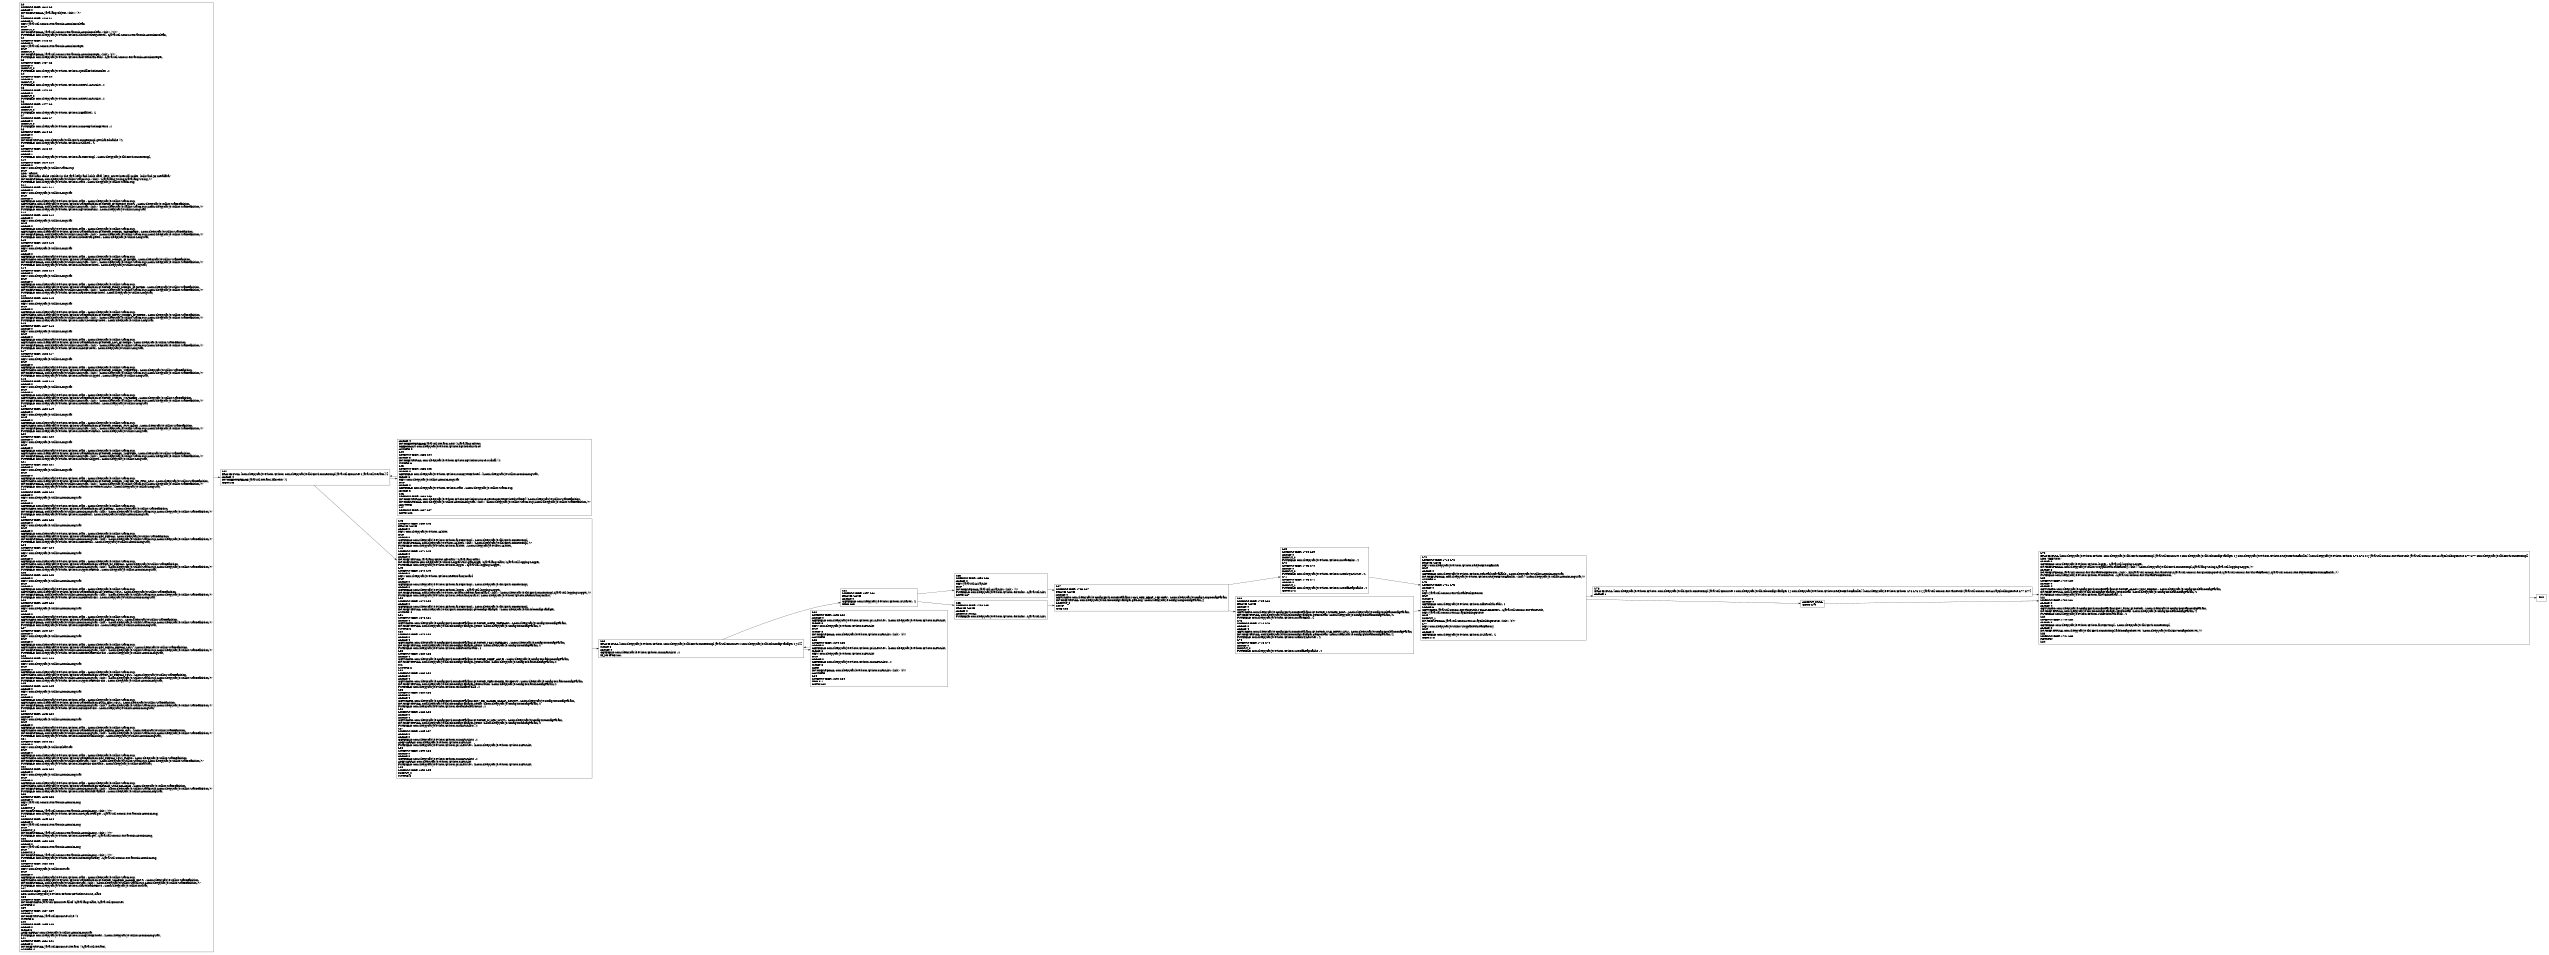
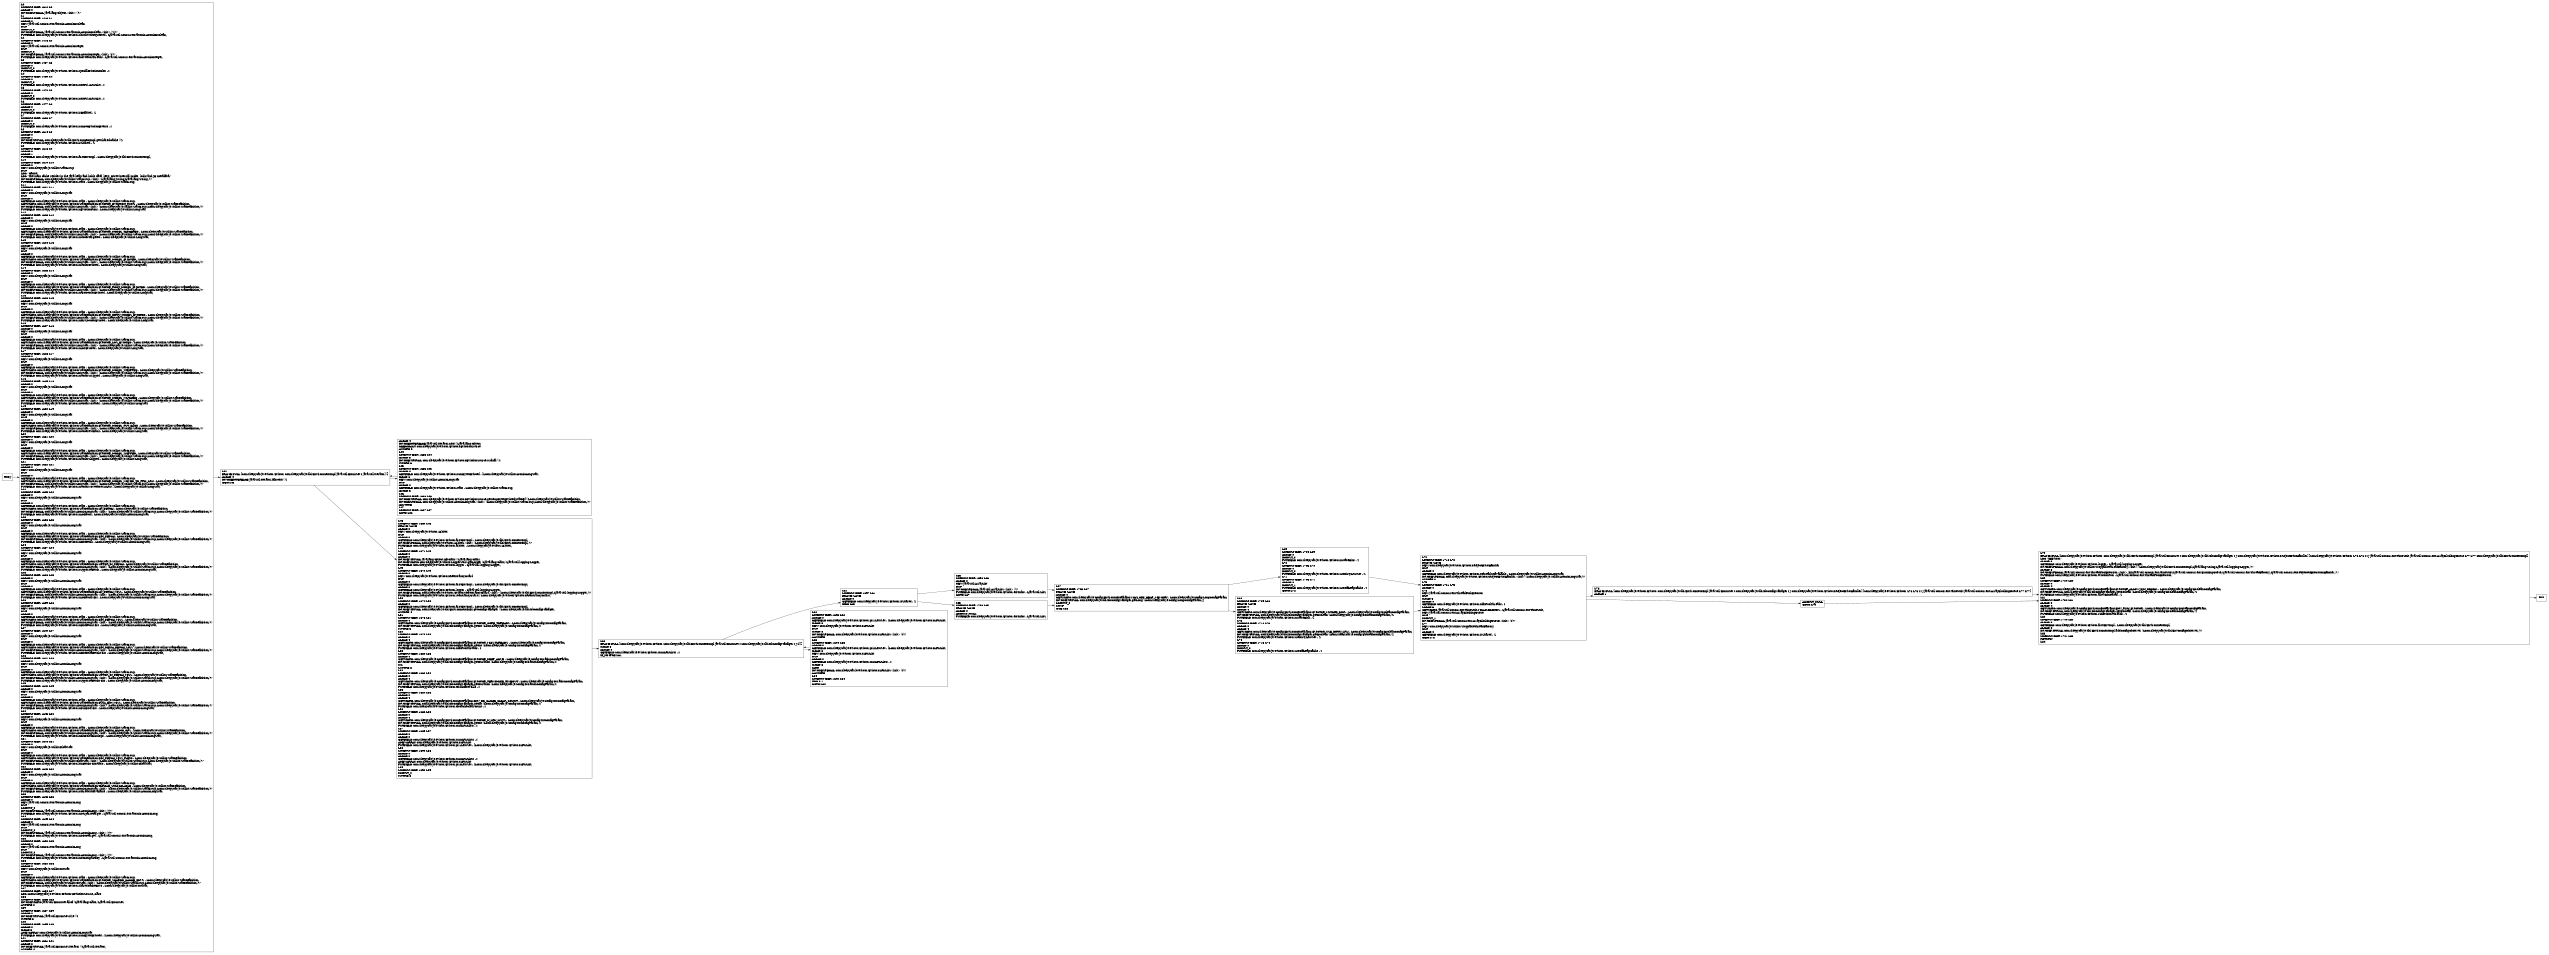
node "entry": added
